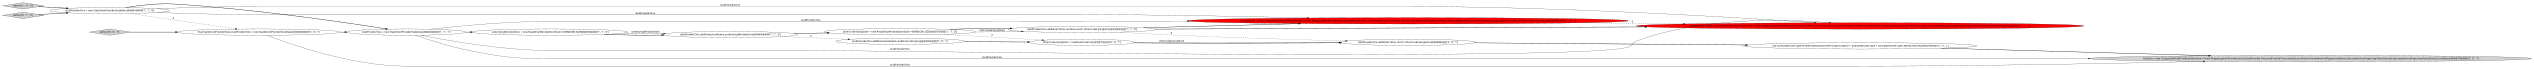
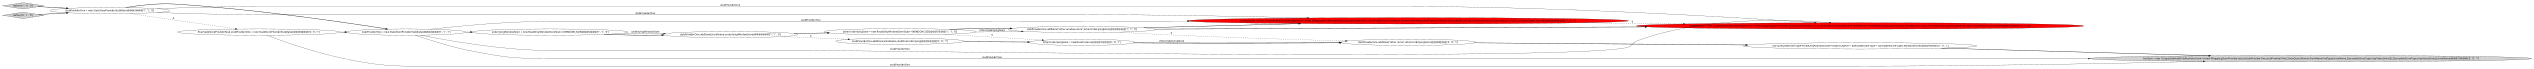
node "before['0', '0', '1']": removed
